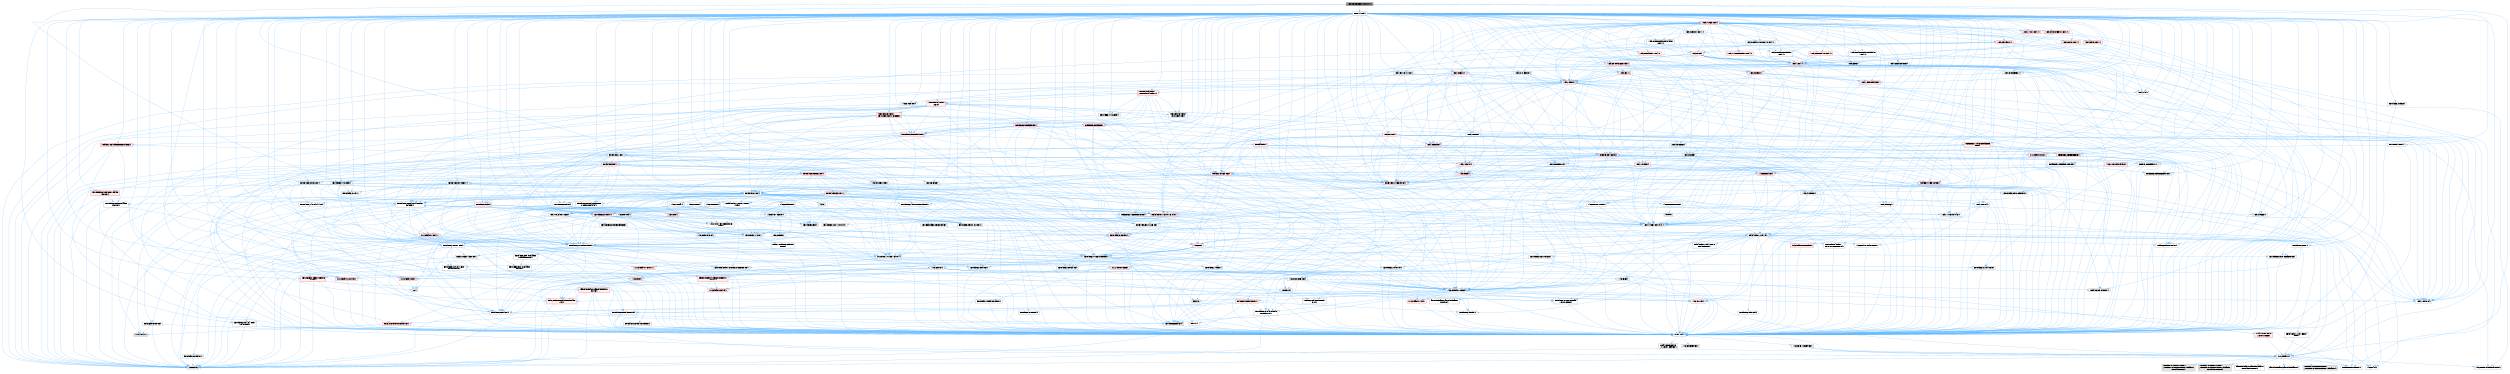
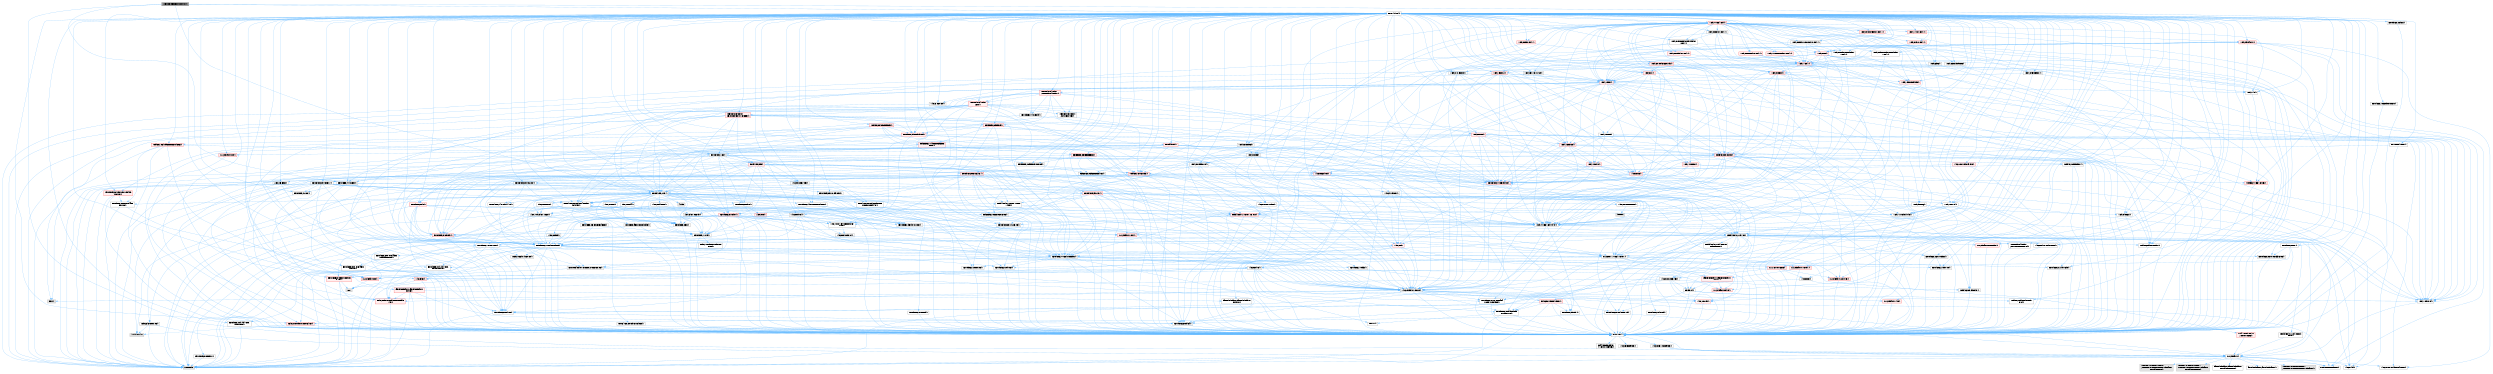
edge "CoreMinimal.h" -> "HAL/Platform.h": now "CoreMinimal.h" -> "Traits/IsContiguousContainer.h"
node "Templates/IsPolymorphic.h": removed
node "Templates/IsArrayOrRefOf MemoryBase.h": label "Templates/IsArrayOrRefOf MemoryBase.h" -> "Templates/IsArrayOrRefOf TypeByPredicate.h"
edge "Templates/IntegralConstant.h" -> "Templates/Requires.h": now "UObject/WeakObjectPtrTemplates.h" -> "Templates/Requires.h"
